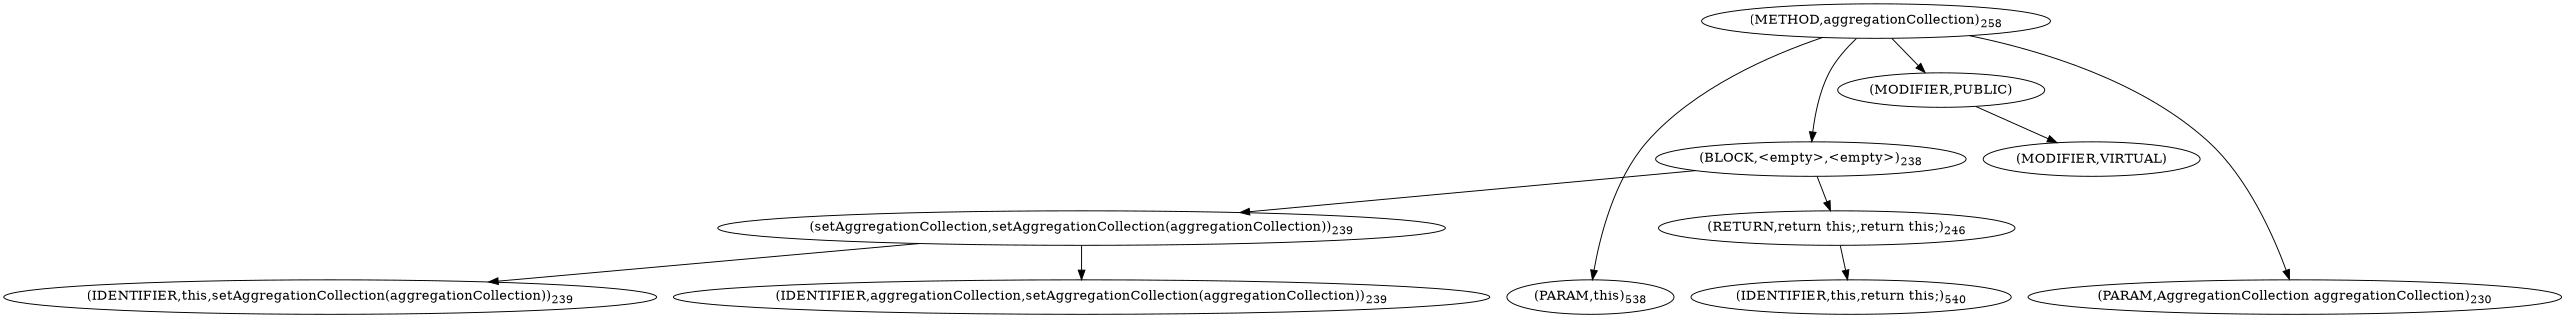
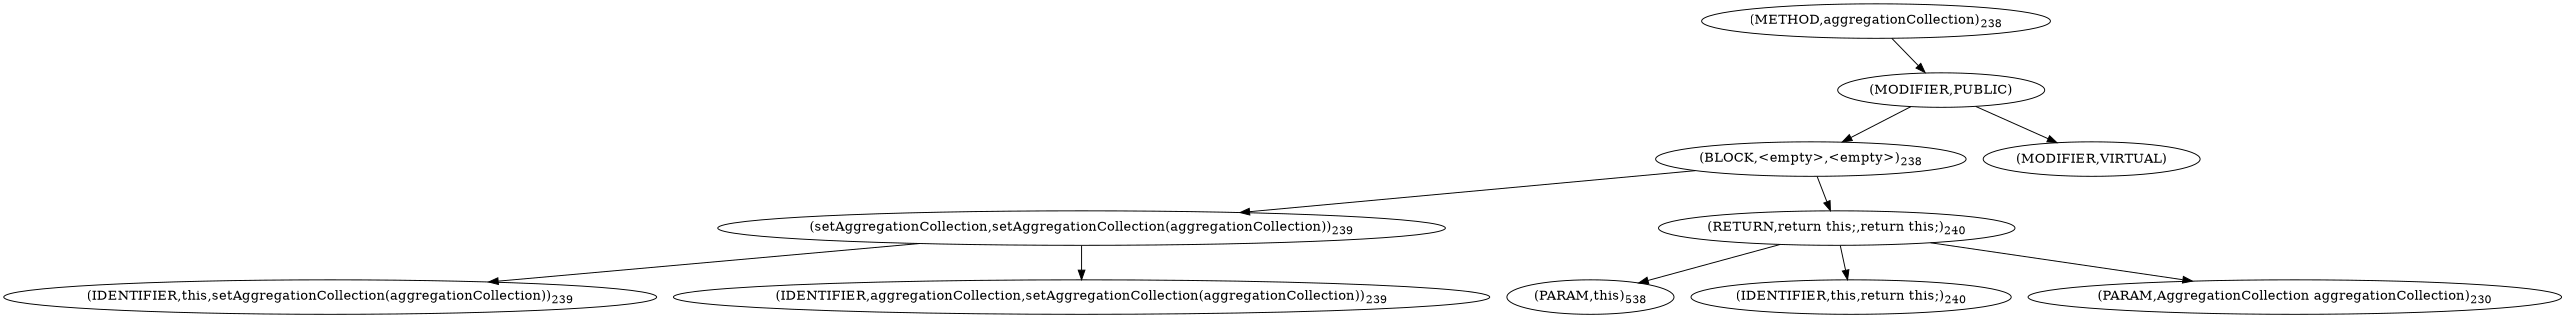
node "(METHOD,aggregationCollection)": text "258" -> "238"
edge "(METHOD,aggregationCollection)" -> "(BLOCK,<empty>,<empty>)": now "(MODIFIER,PUBLIC)" -> "(BLOCK,<empty>,<empty>)"
edge "(METHOD,aggregationCollection)" -> "(PARAM,AggregationCollection aggregationCollection)": now "(RETURN,return this;,return this;)" -> "(PARAM,AggregationCollection aggregationCollection)"
edge "(METHOD,aggregationCollection)" -> "(PARAM,this)": now "(RETURN,return this;,return this;)" -> "(PARAM,this)"
node "(RETURN,return this;,return this;)": text "246" -> "240"
node "(IDENTIFIER,this,return this;)": text "540" -> "240"
